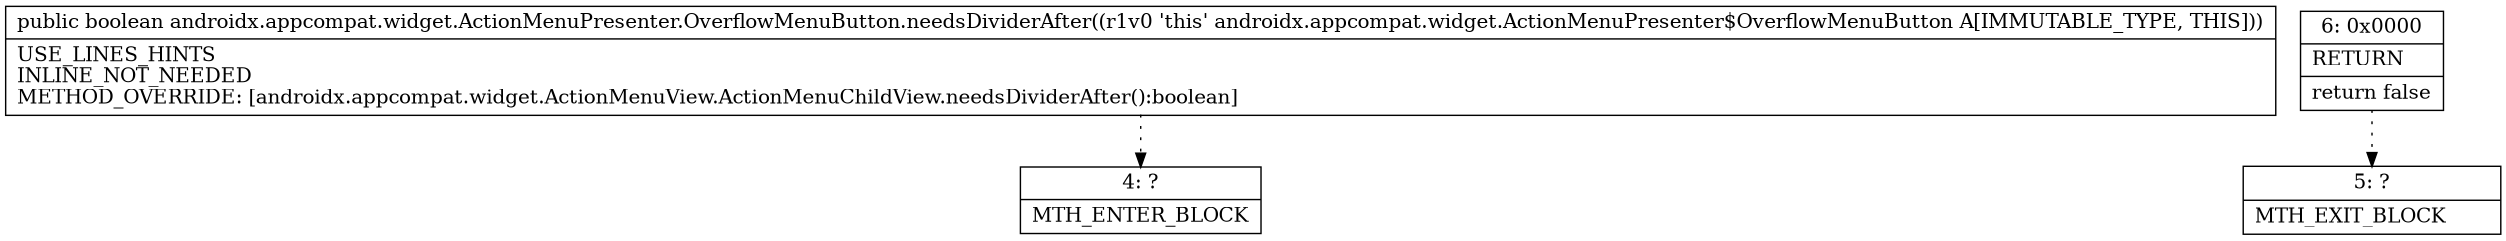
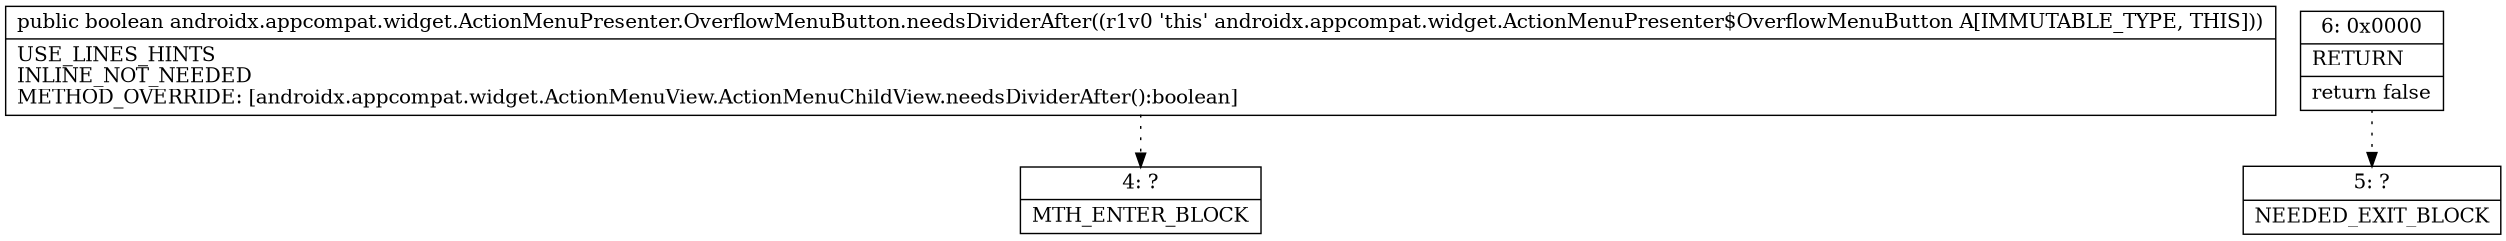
node "5: ?": text "MTH_EXIT_BLOCK" -> "NEEDED_EXIT_BLOCK"
